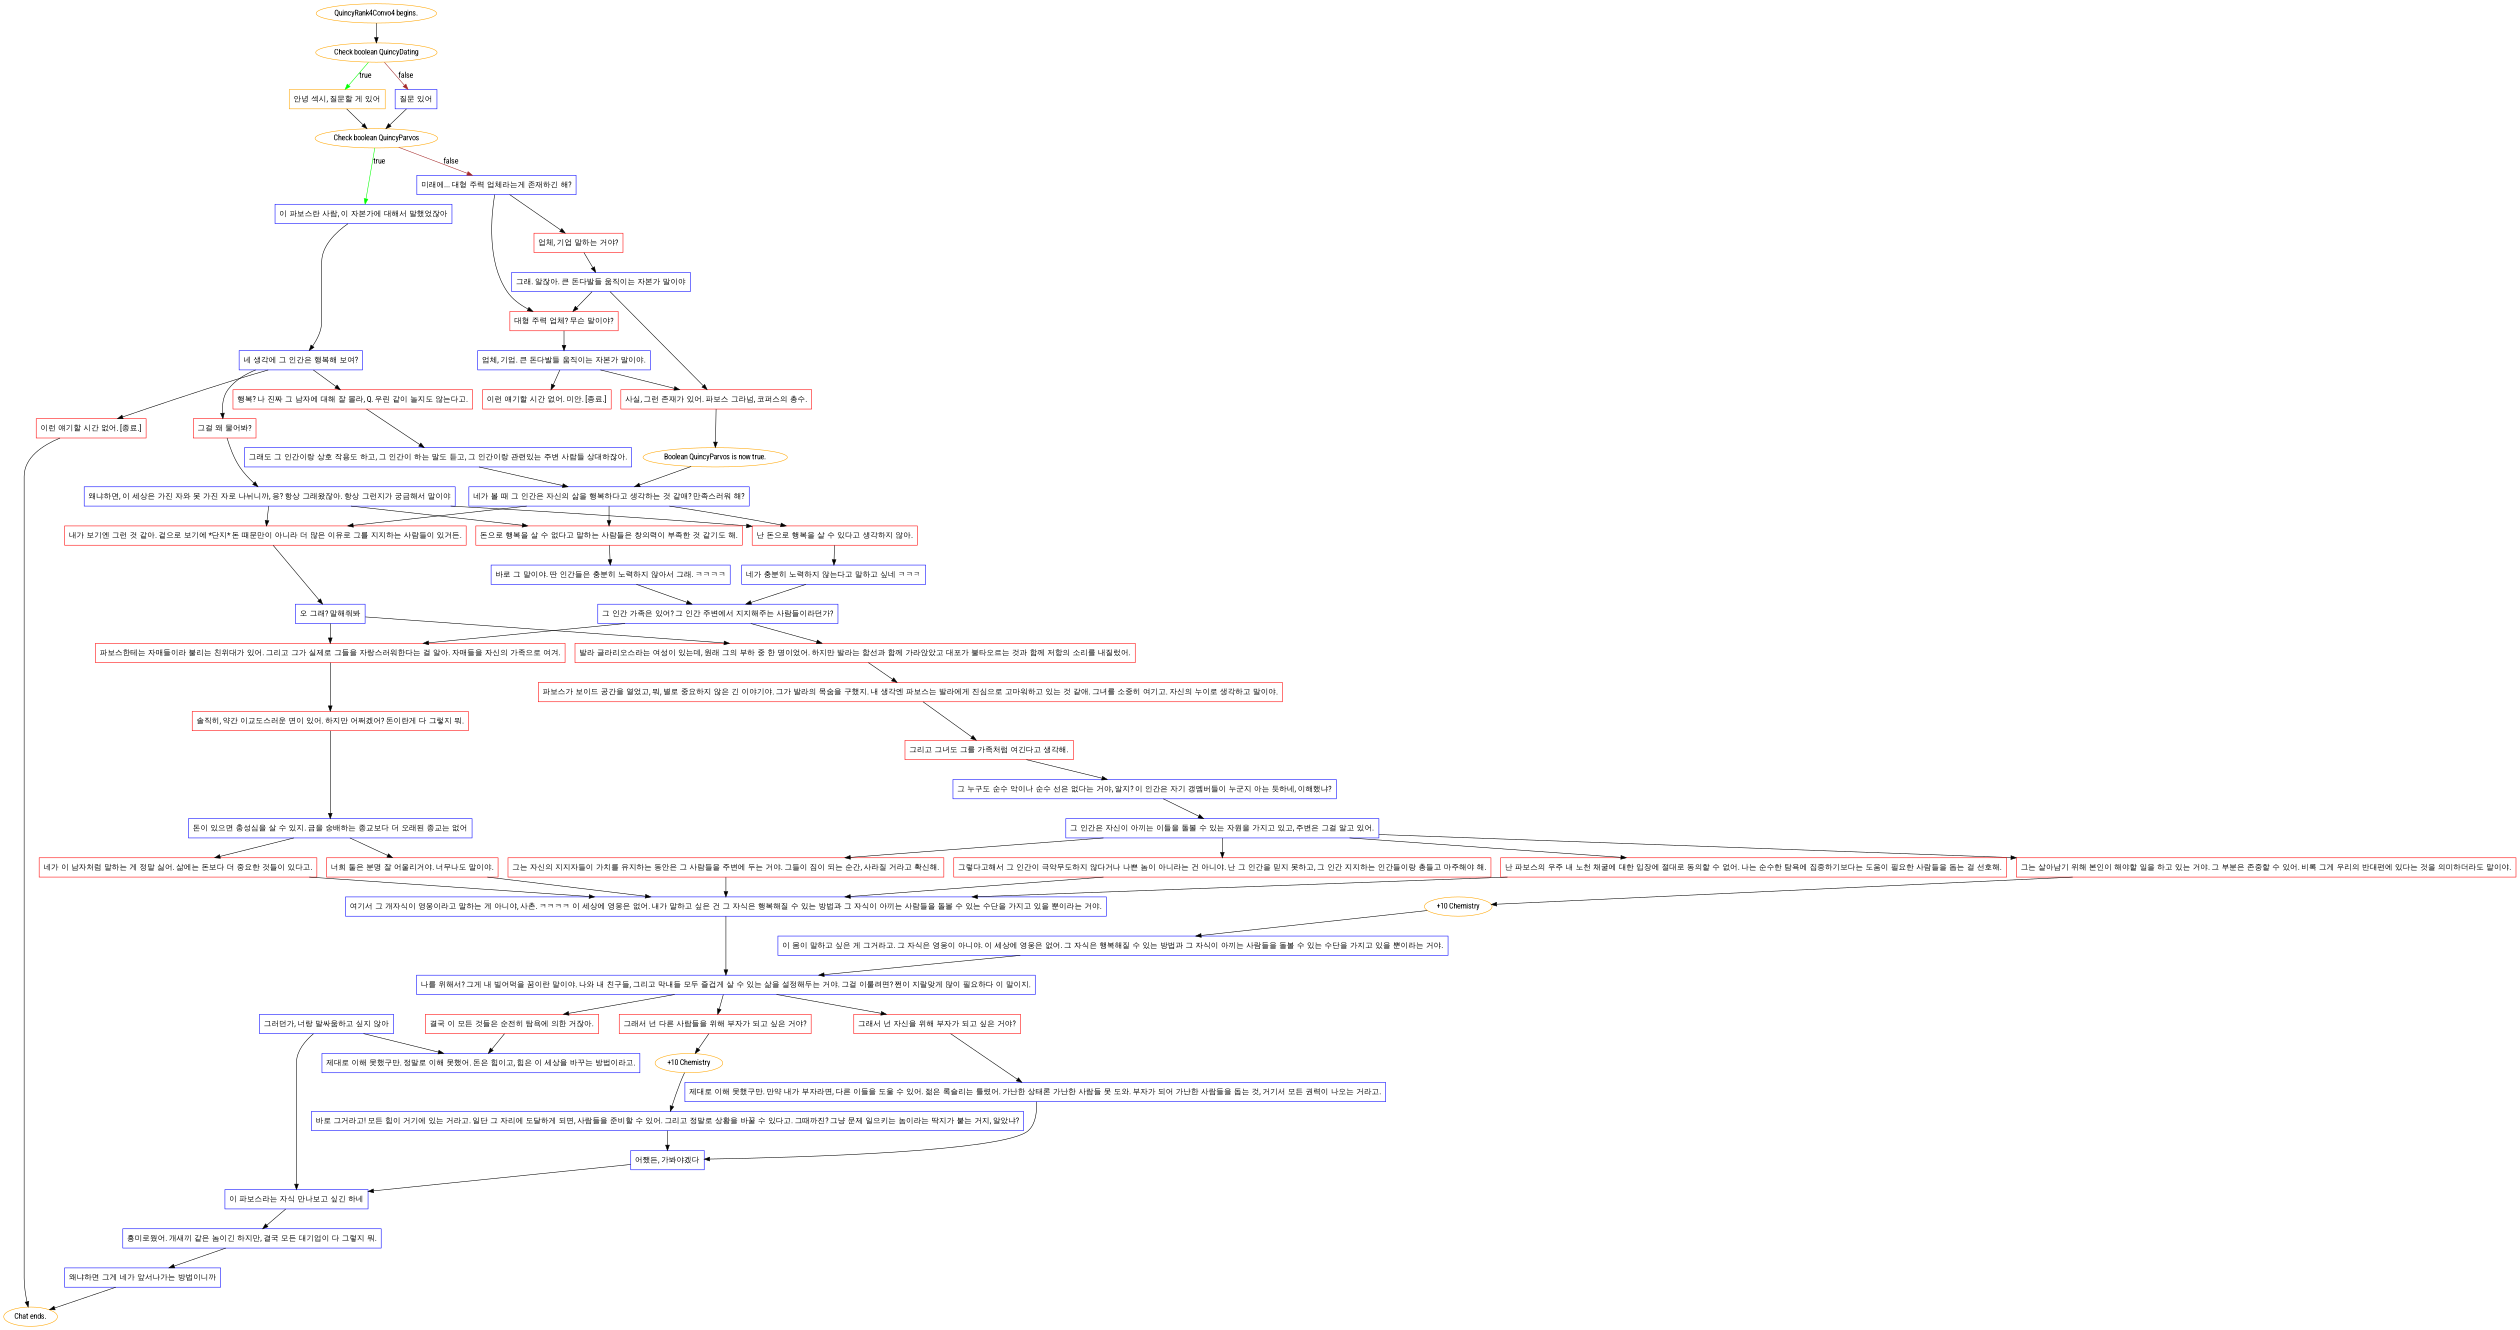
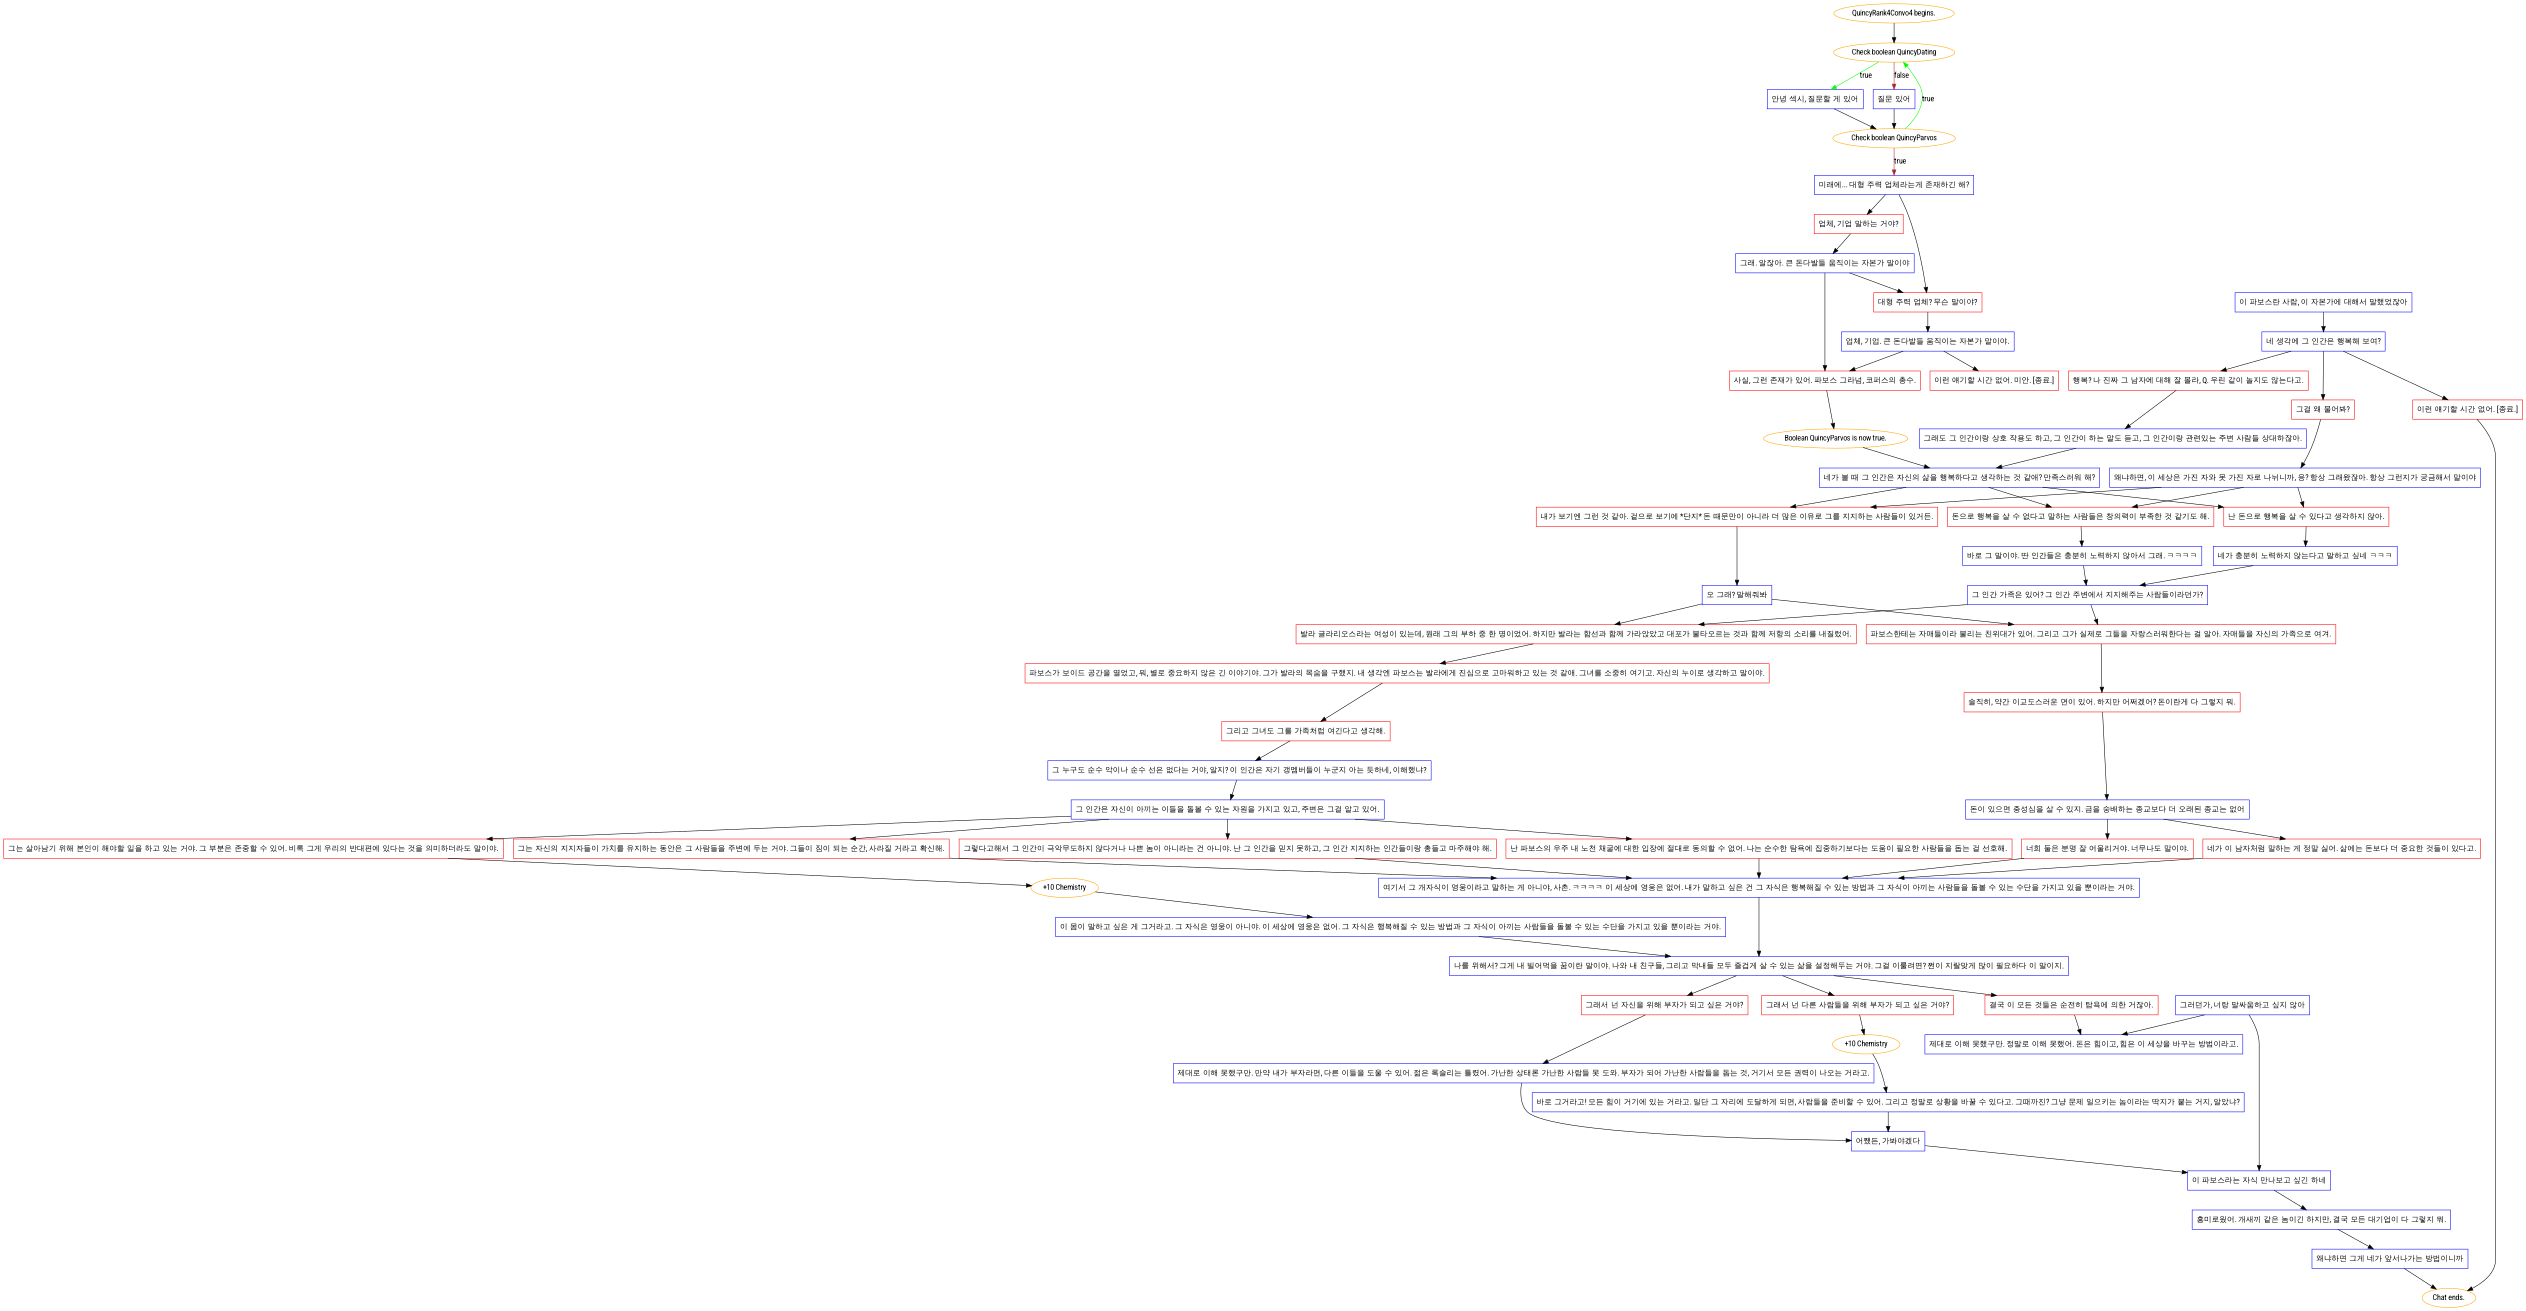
node "안녕 섹시, 질문할 게 있어": color orange -> blue
edge "Check boolean QuincyParvos" -> "미래에... 대형 주력 업체라는게 존재하긴 해?": label "false" -> "true"
edge "Check boolean QuincyParvos" -> "이 파보스란 사람, 이 자본가에 대해서 말했었잖아": now "Check boolean QuincyParvos" -> "Check boolean QuincyDating"
